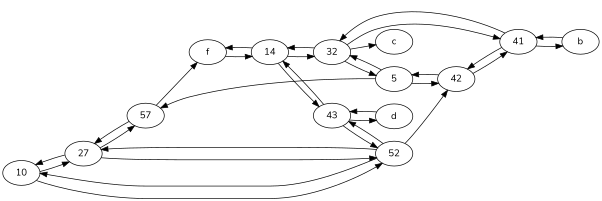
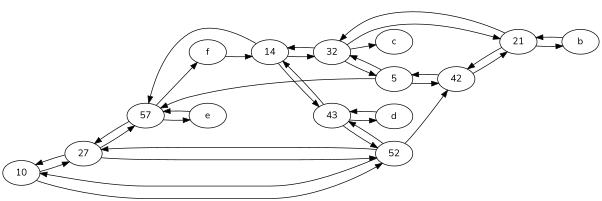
node "41": label "41" -> "21"
edge "14" -> "f": now "14" -> "57"
node "e": added
